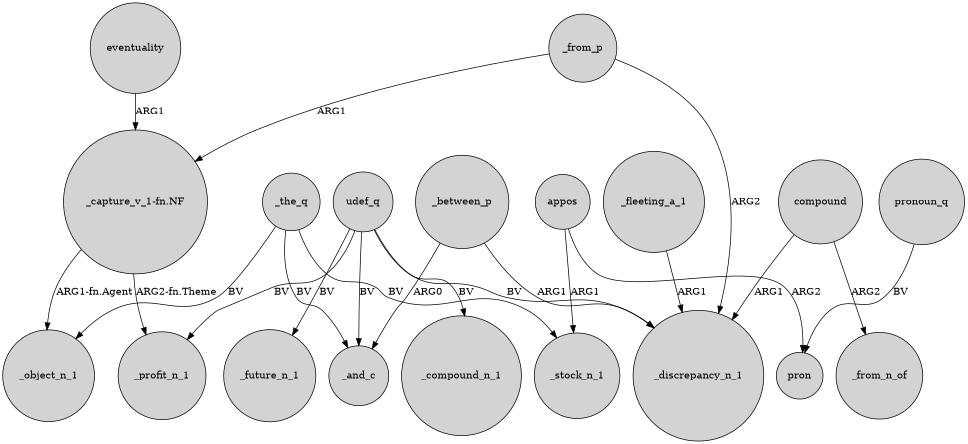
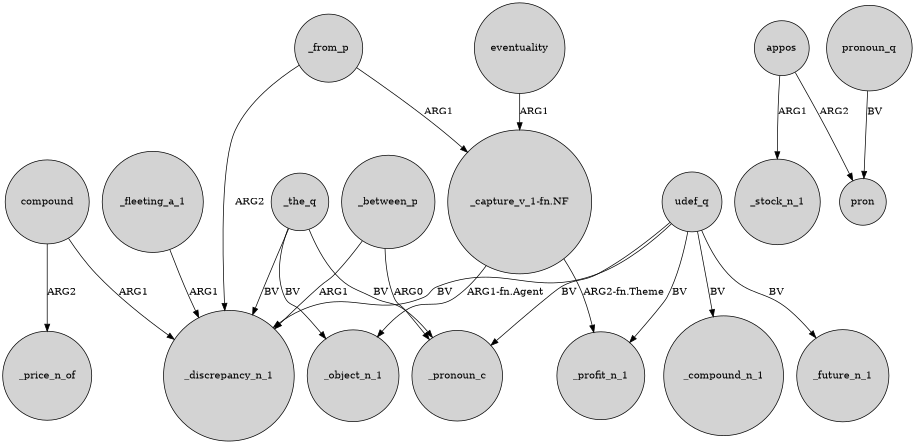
edge "_the_q" -> "_stock_n_1": now "_the_q" -> "_discrepancy_n_1"
node "_and_c": label "_and_c" -> "_pronoun_c"
node "_from_n_of": label "_from_n_of" -> "_price_n_of"
